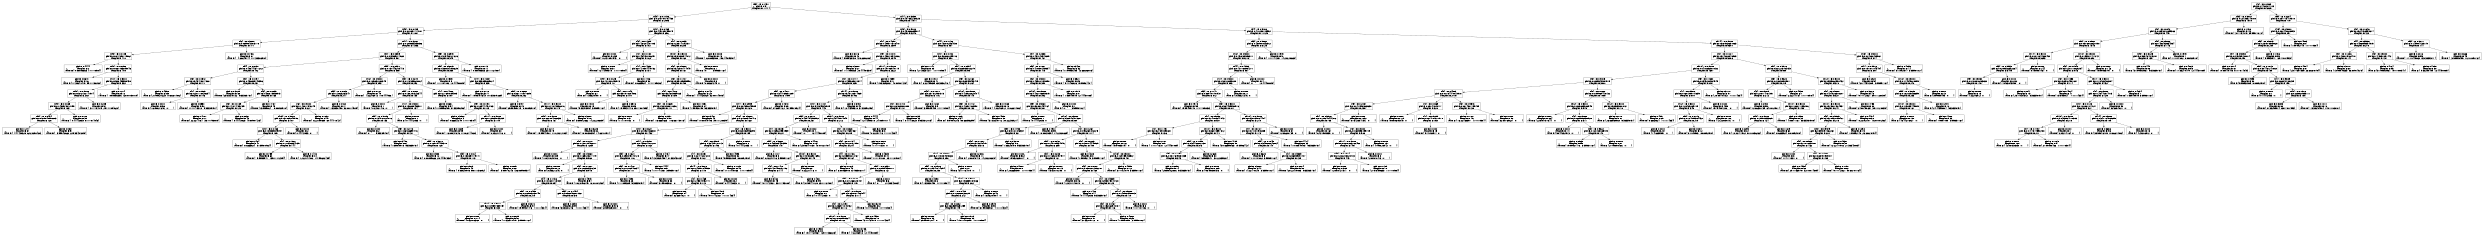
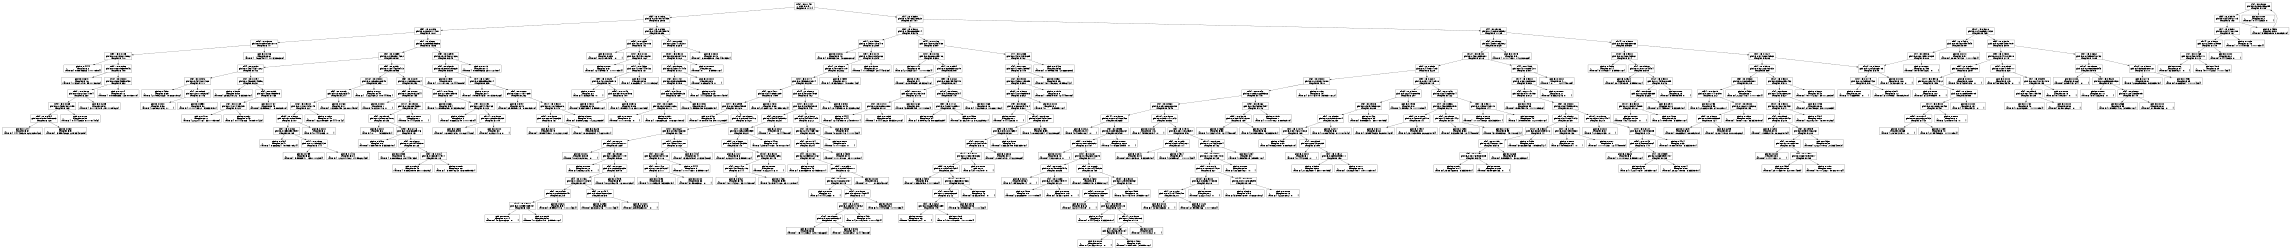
edge "X[12] <= 0.5000 gini = 0.436763396311 samples = 6116" -> "X[0] <= 0.0963 gini = 0.4408377103 samples = 5229": added
edge "X[0] <= 0.1024 gini = 0.374088846969 samples = 5286" -> "X[10] <= 0.5000 gini = 0.0416656917832 samples = 4697": now "X[0] <= 0.1024 gini = 0.374088846969 samples = 5286" -> "X[12] <= 0.5000 gini = 0.128423065705 samples = 345"
edge "X[5] <= 0.4383 gini = 0.00734470073918 samples = 2715" -> "X[3] <= 0.9573 gini = 0.0674307159755 samples = 138": now "X[1] <= 0.9299 gini = 0.0614787911978 samples = 153" -> "X[3] <= 0.9573 gini = 0.0674307159755 samples = 138"
edge "X[12] <= 0.5000 gini = 0.219203408476 samples = 1627" -> "X[2] <= 0.5000 gini = 0.323032996295 samples = 195": now "gini = 0.4993 samples = 32 value = [ 9.55520905  8.88892918]" -> "X[2] <= 0.5000 gini = 0.323032996295 samples = 195"
edge "X[12] <= 0.5000 gini = 0.389464073281 samples = 380" -> "X[0] <= 0.0267 gini = 0.0796260842675 samples = 1174": now "X[9] <= 0.5030 gini = 0.0788816283692 samples = 1187" -> "X[0] <= 0.0267 gini = 0.0796260842675 samples = 1174"
